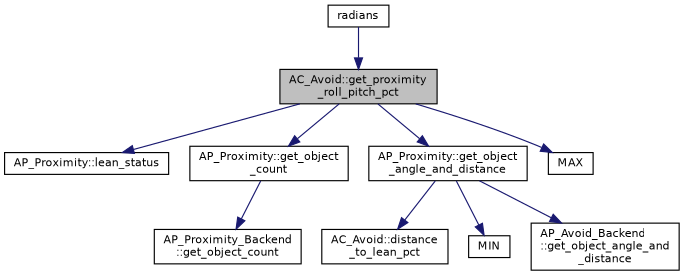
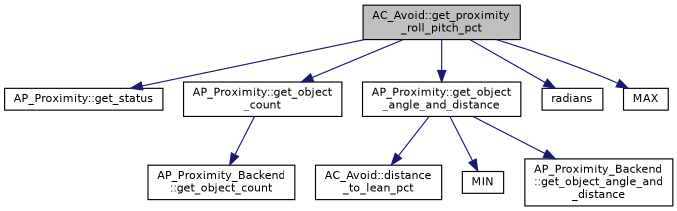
edge "radians" -> "AC_Avoid::get_proximity _roll_pitch_pct": reversed
node "AP_Proximity::lean_status": label "AP_Proximity::lean_status" -> "AP_Proximity::get_status"
node "AP_Avoid_Backend ::get_object_angle_and _distance": label "AP_Avoid_Backend ::get_object_angle_and _distance" -> "AP_Proximity_Backend ::get_object_angle_and _distance"
